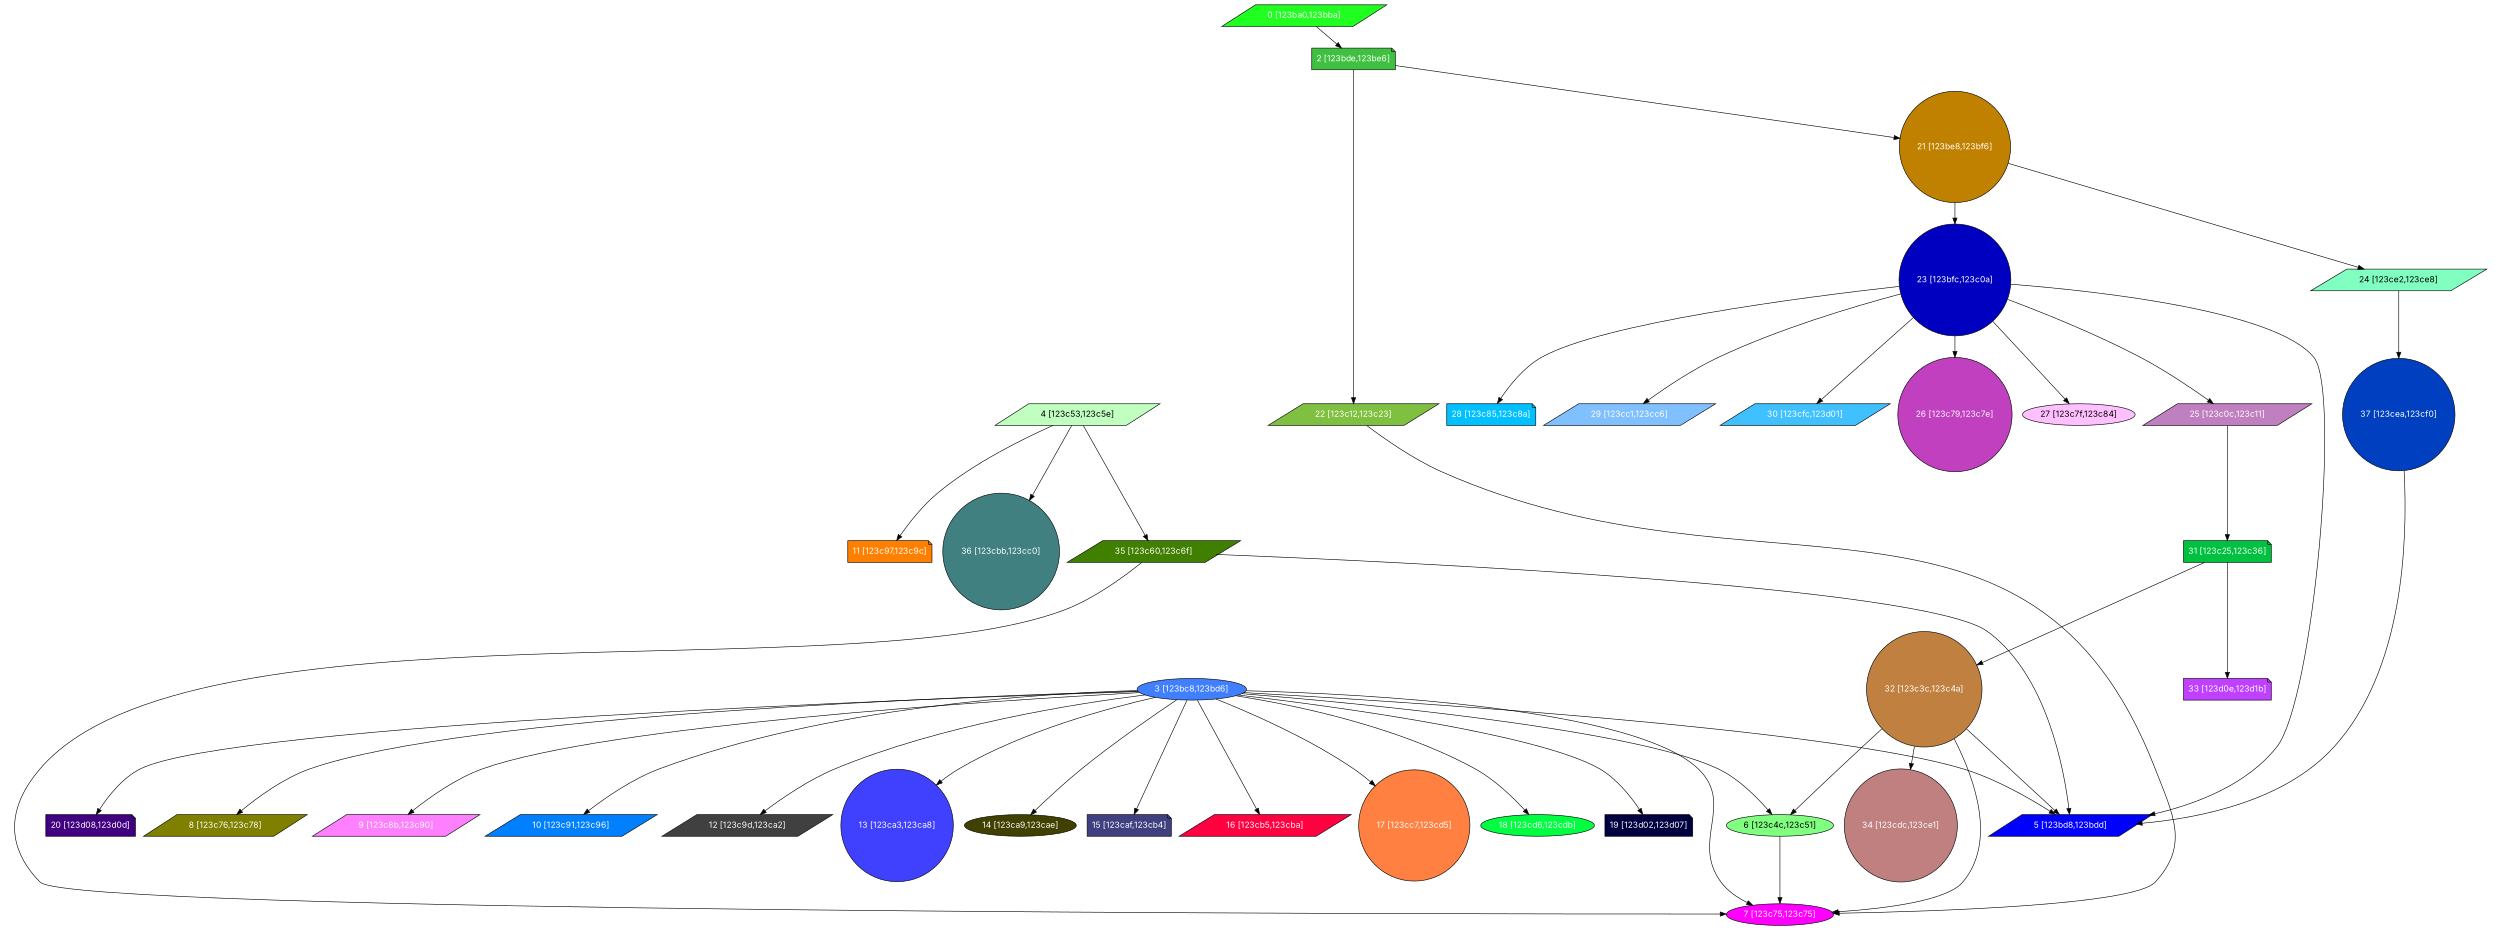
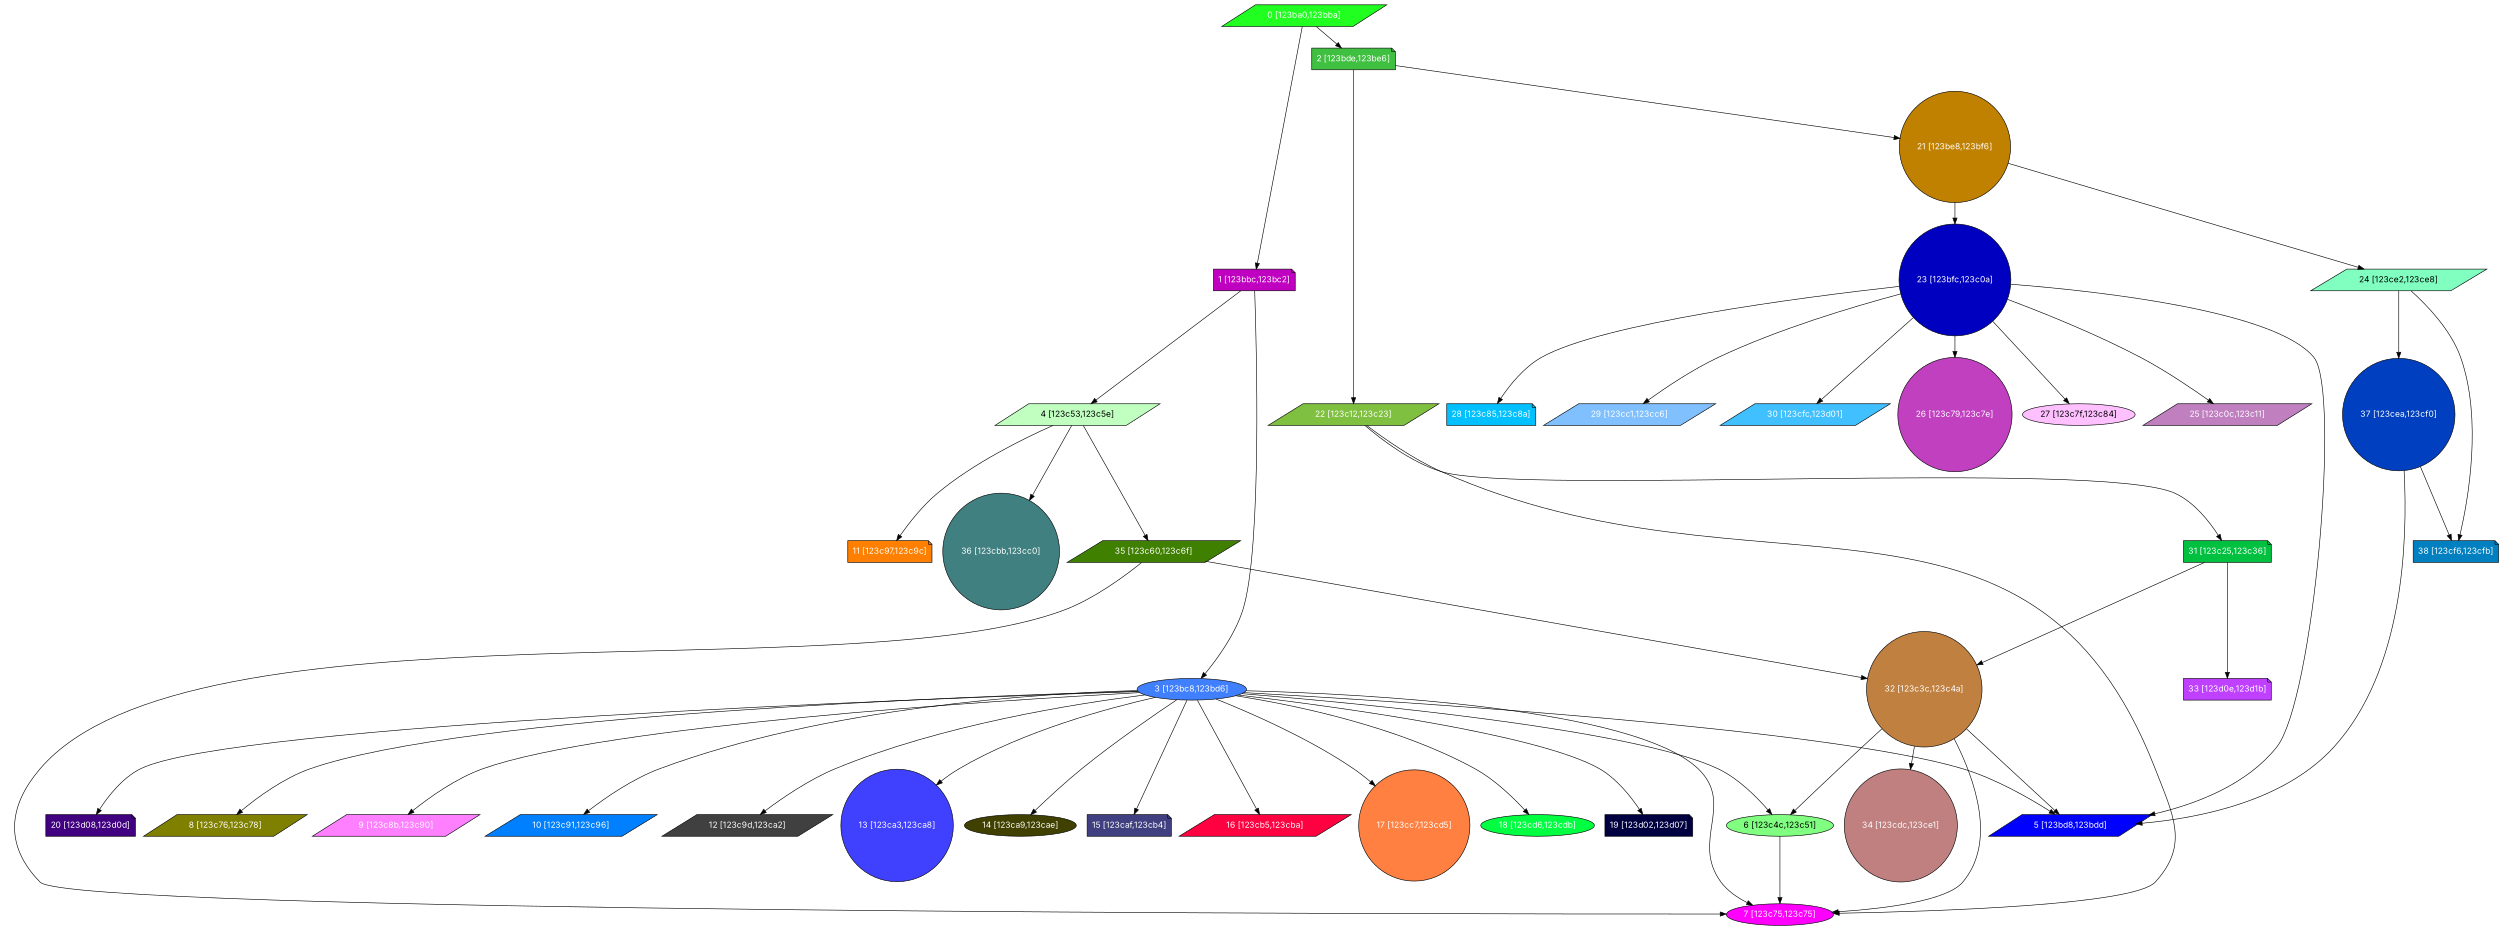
node "1 [123bbc,123bc2]": added
edge "25 [123c0c,123c11]" -> "31 [123c25,123c36]": now "22 [123c12,123c23]" -> "31 [123c25,123c36]"
node "38 [123cf6,123cfb]": added
edge "35 [123c60,123c6f]" -> "5 [123bd8,123bdd]": now "35 [123c60,123c6f]" -> "32 [123c3c,123c4a]"
